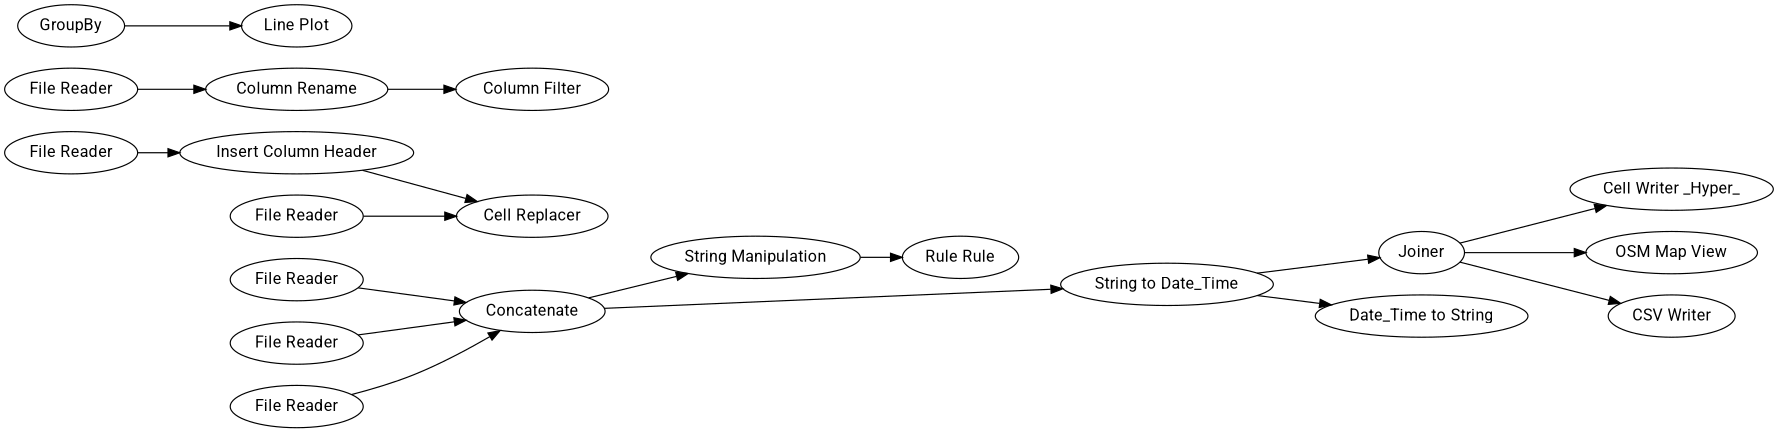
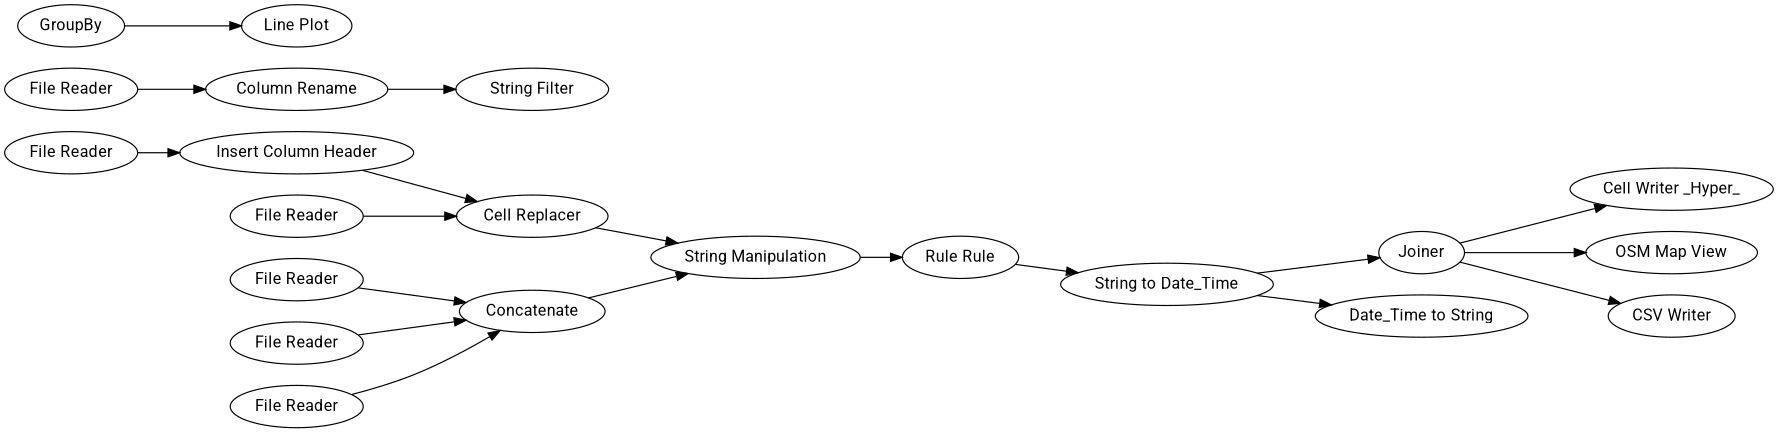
node "Column Filter": label "Column Filter" -> "String Filter"
edge "Cell Replacer" -> "String Manipulation": added
edge "Concatenate" -> "String to Date_Time": now "Rule Rule" -> "String to Date_Time"
